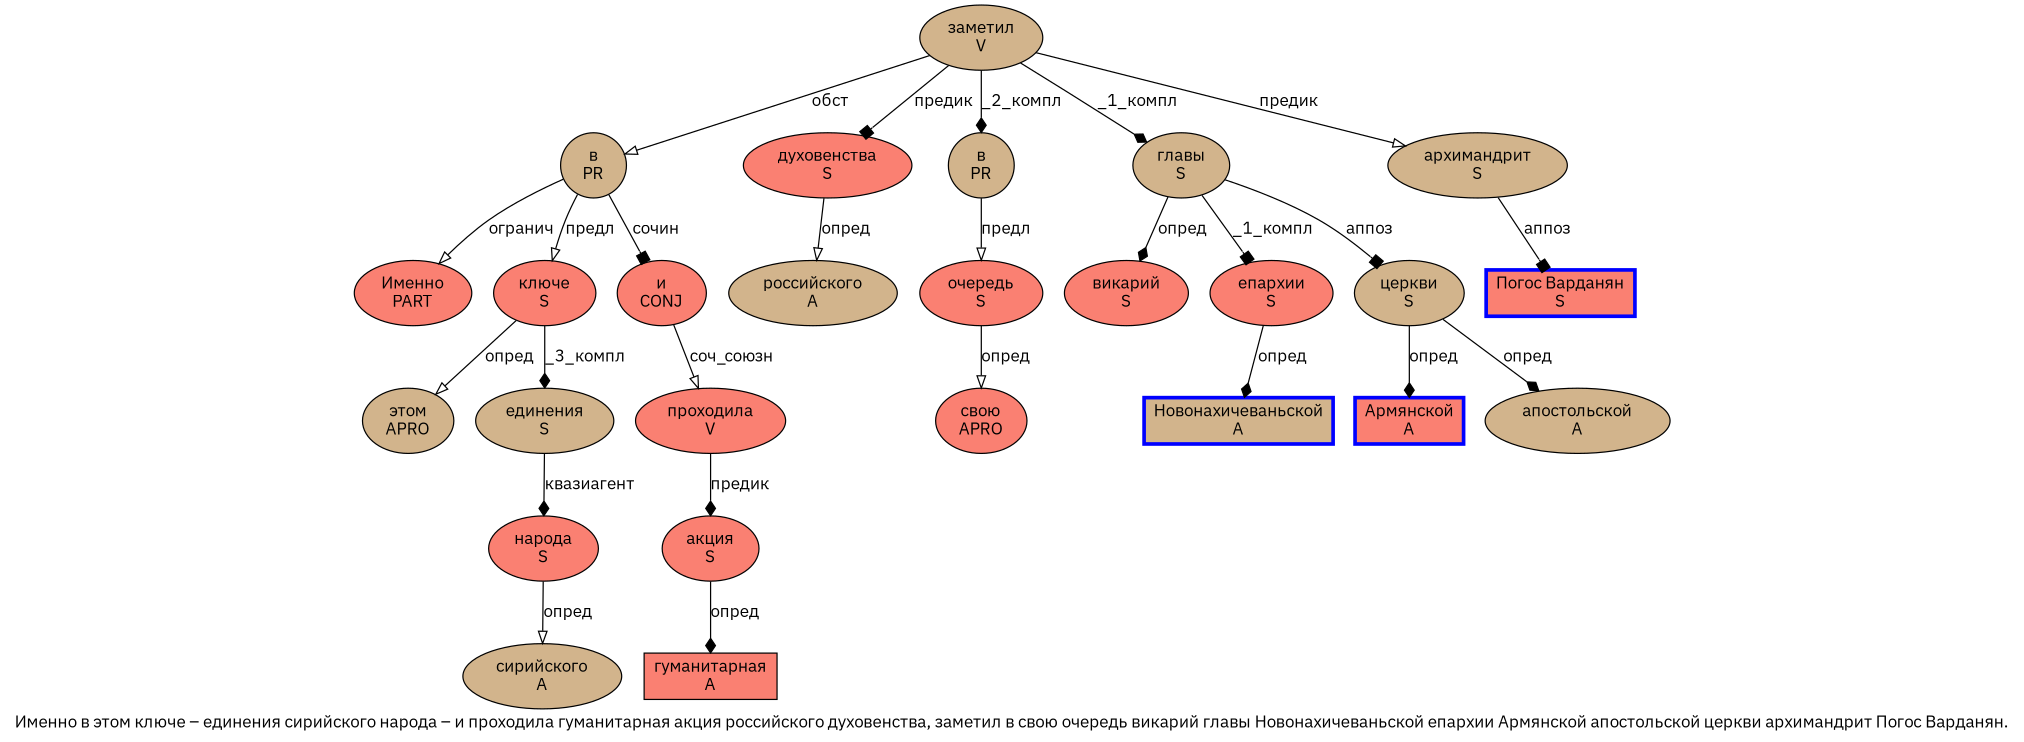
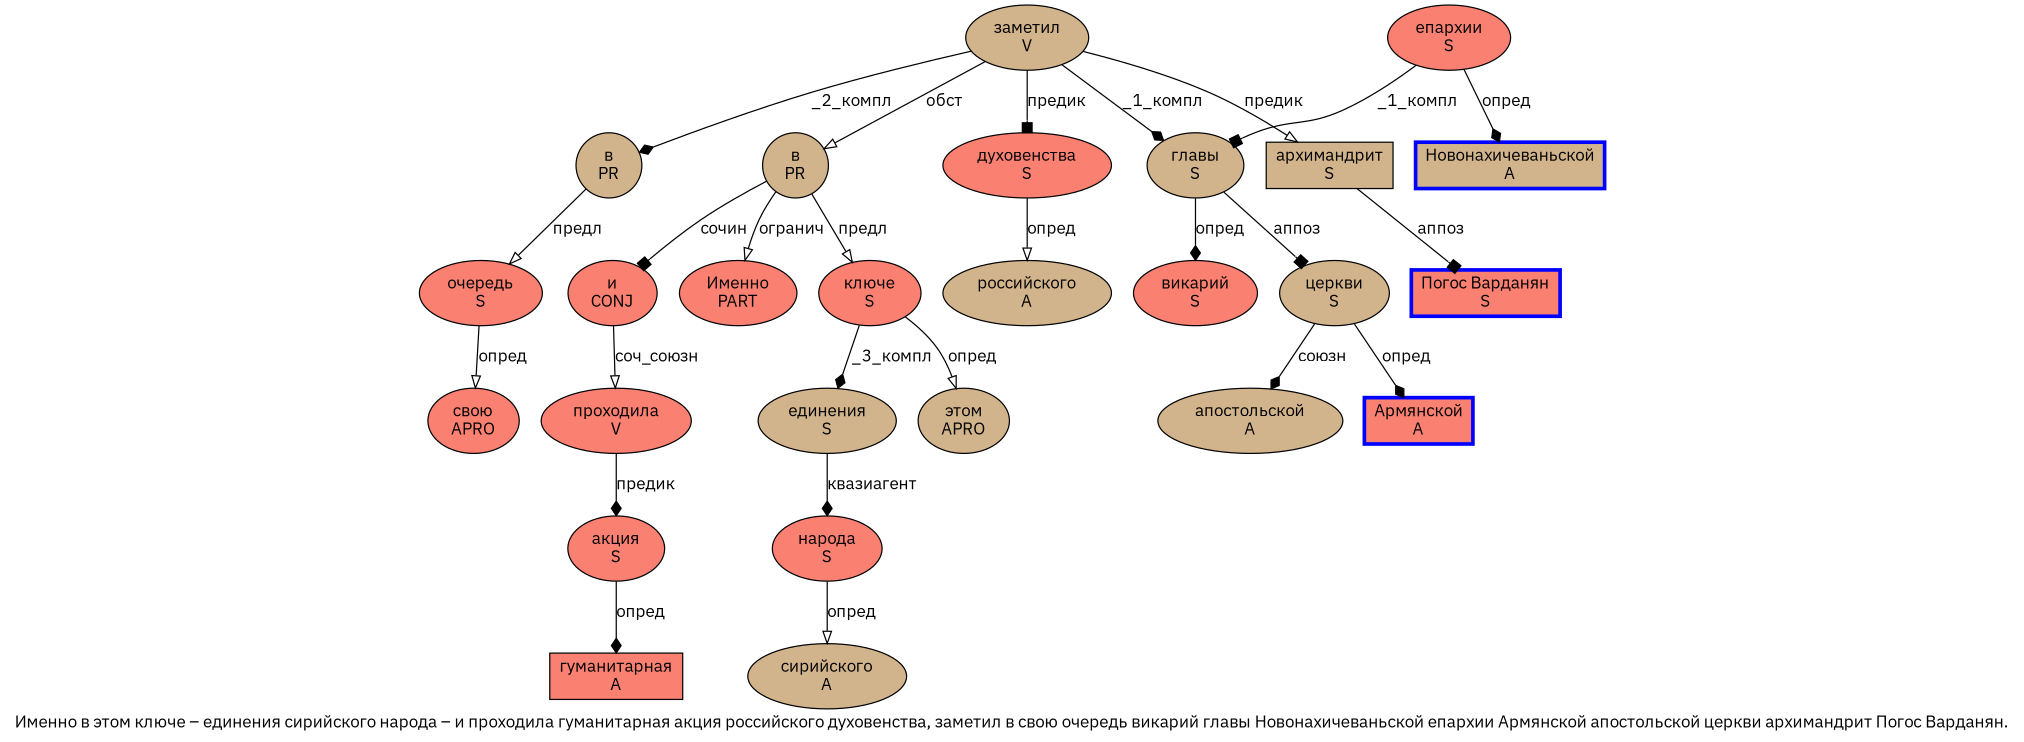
node "архимандрит S": shape ellipse -> box
edge "главы S" -> "епархии S": reversed
edge "церкви S" -> "апостольской A": label "опред" -> "союзн"
